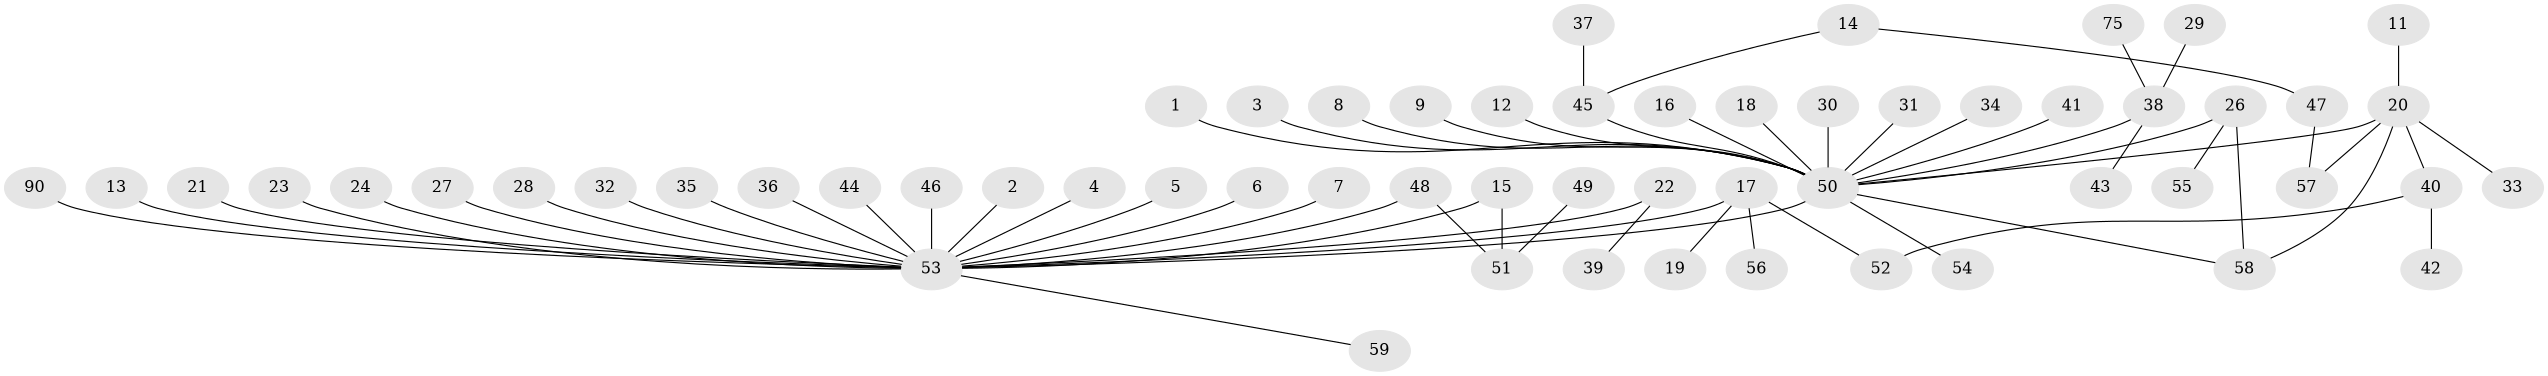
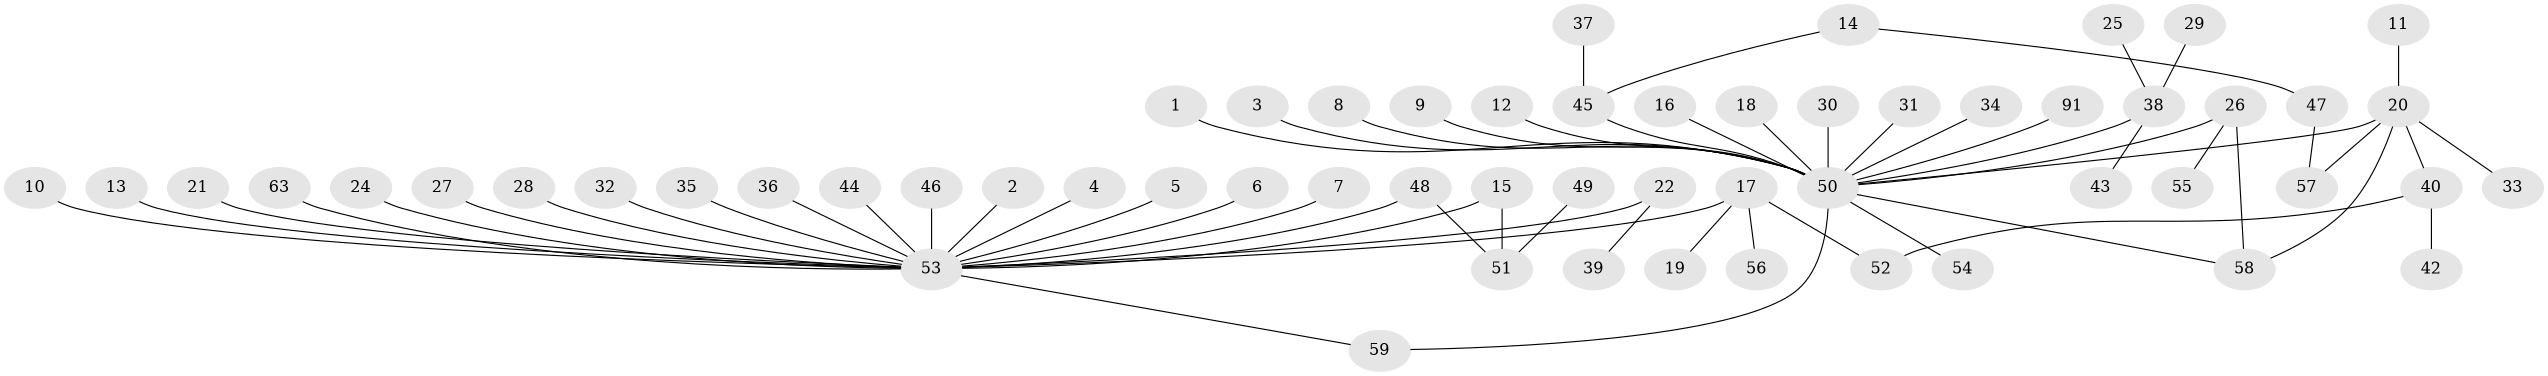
node "75": label "75" -> "25"
node "41": label "41" -> "91"
node "90": label "90" -> "10"
node "23": label "23" -> "63"
edge "50" -- "53": now "50" -- "59"
